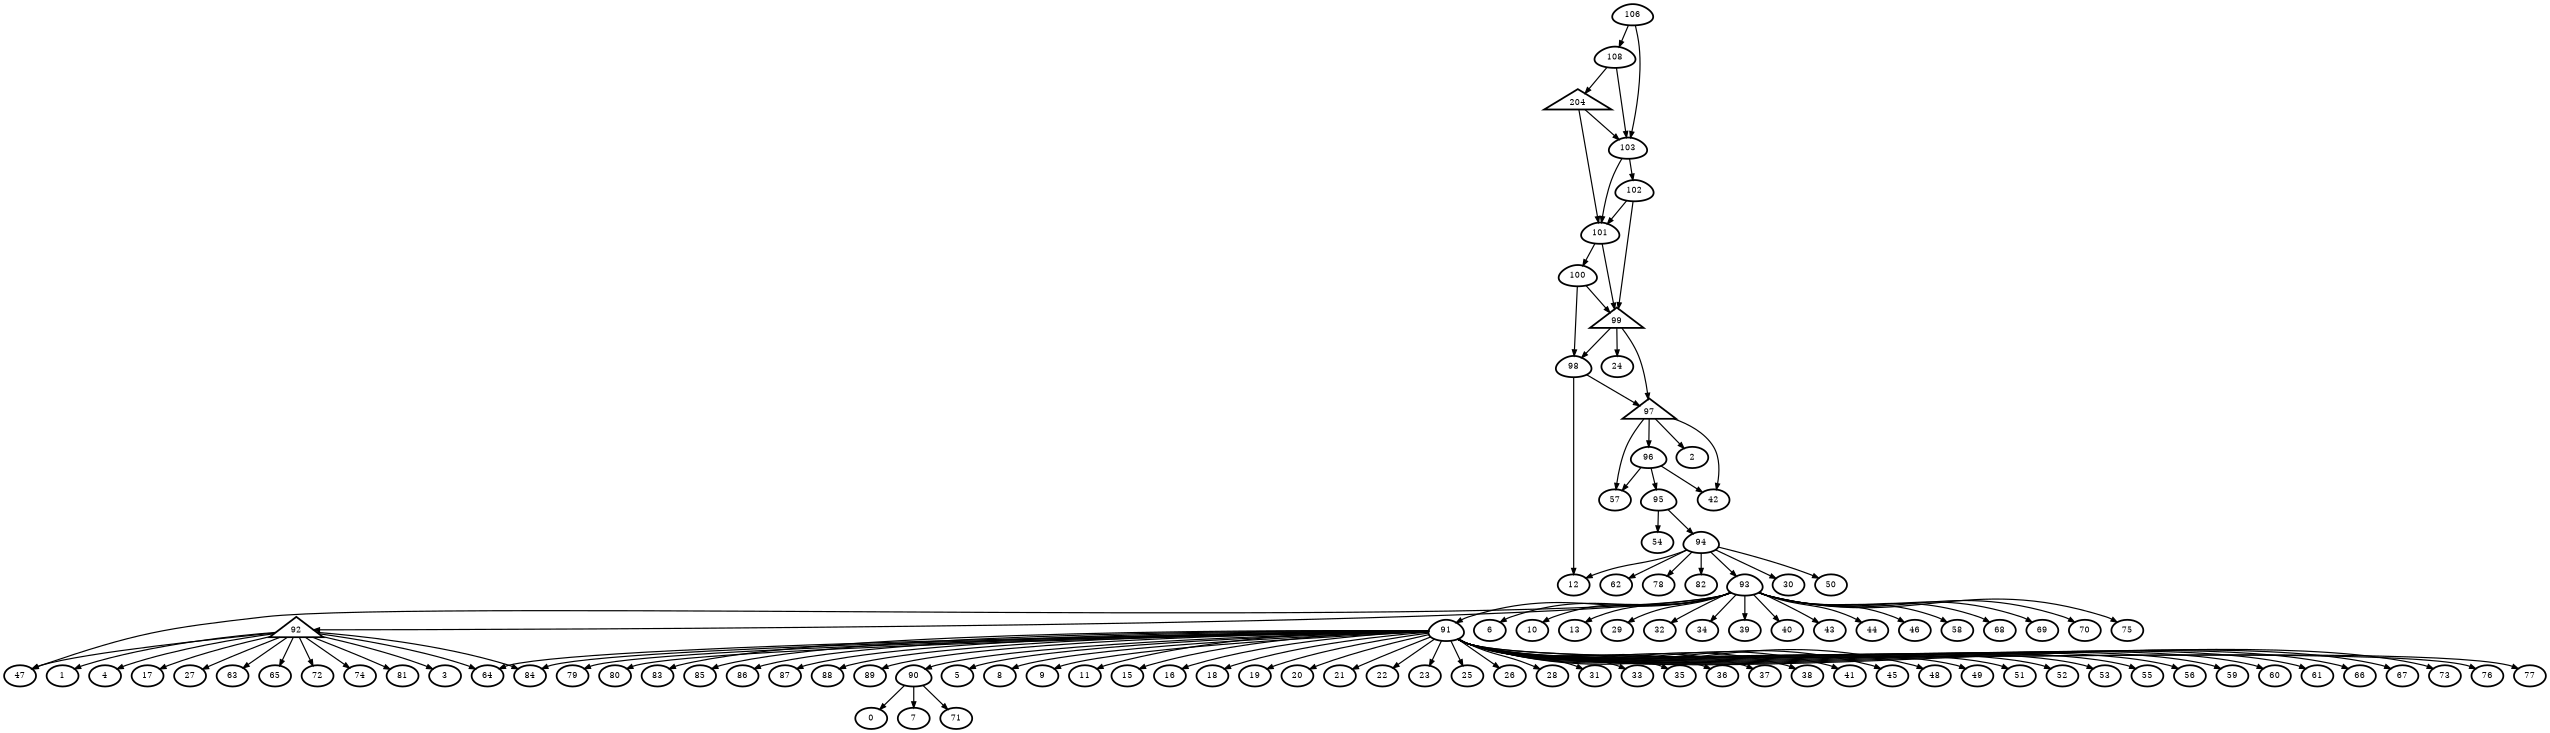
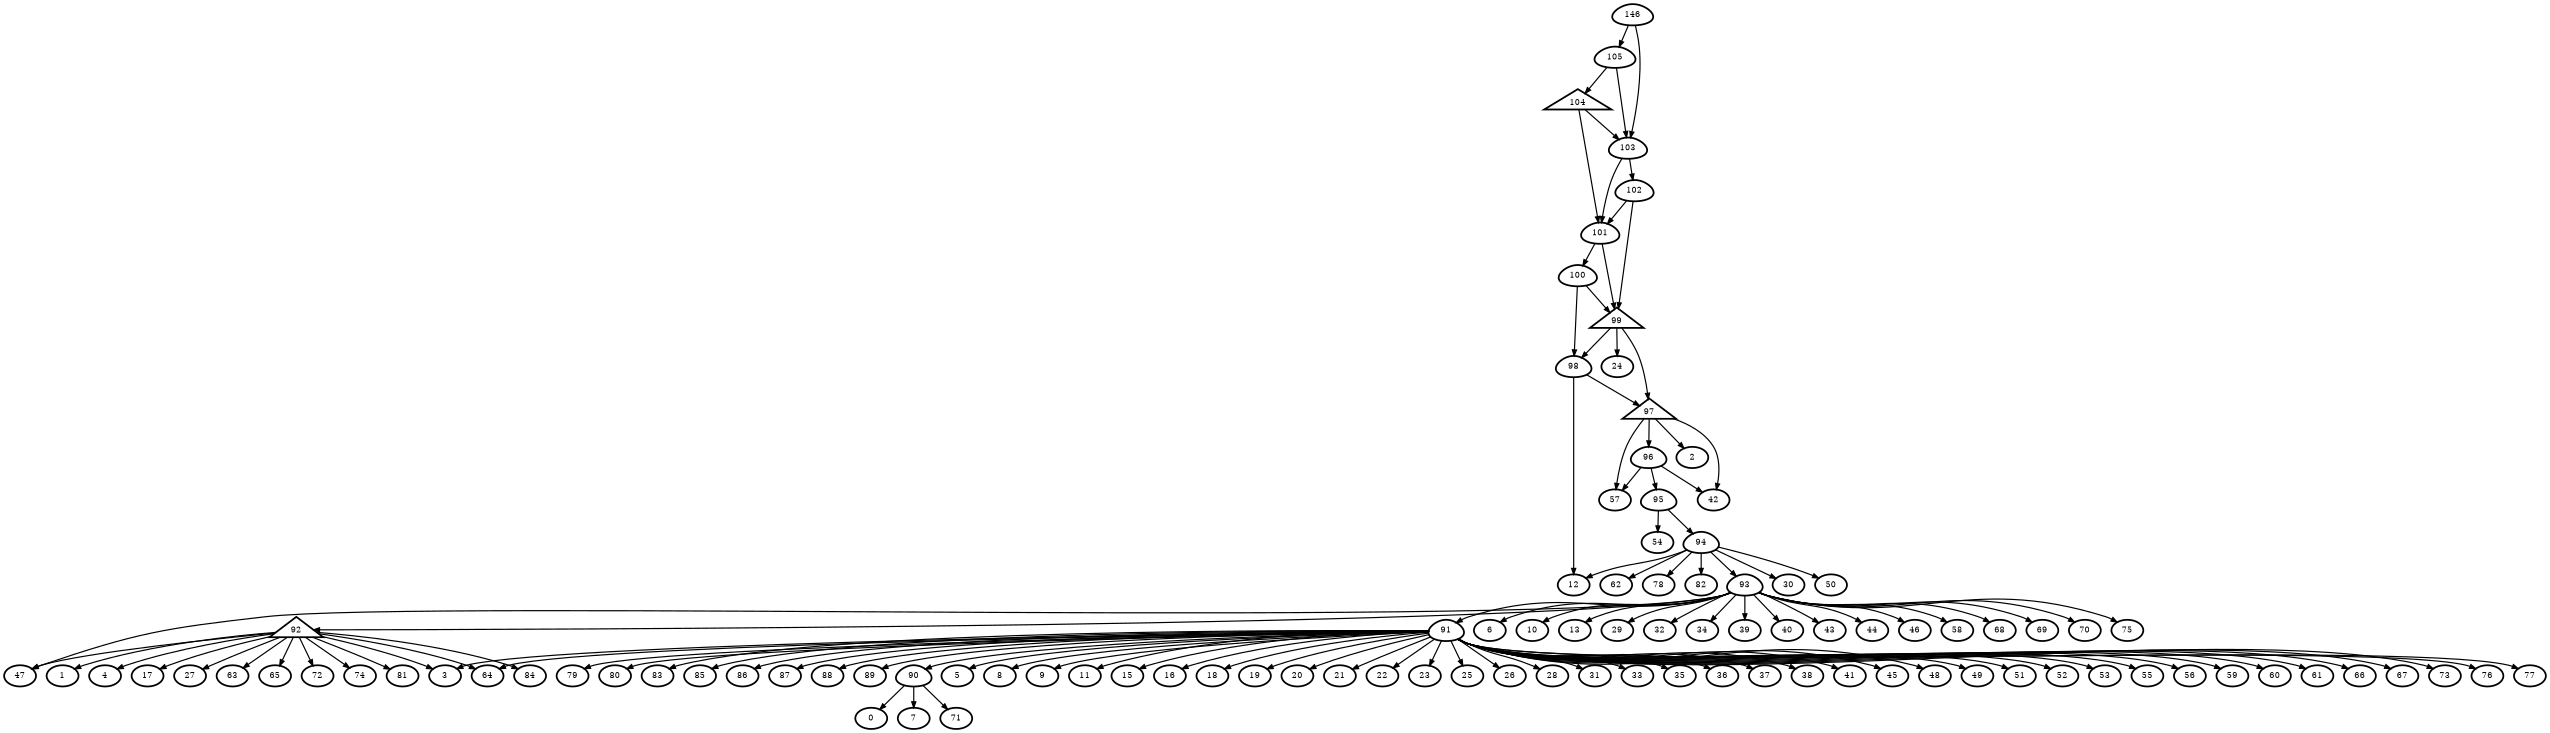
node "106": label "106" -> "146"
node "108": label "108" -> "105"
node "204": label "204" -> "104"
edge "91" -> "84": now "91" -> "3"
